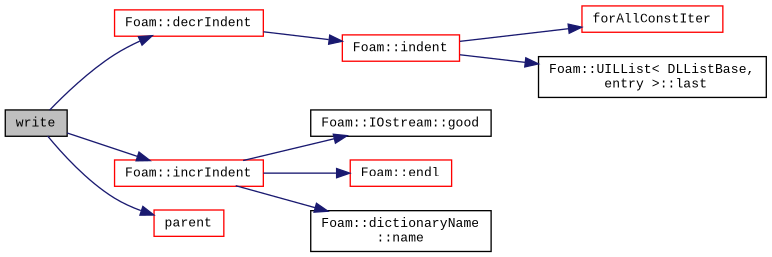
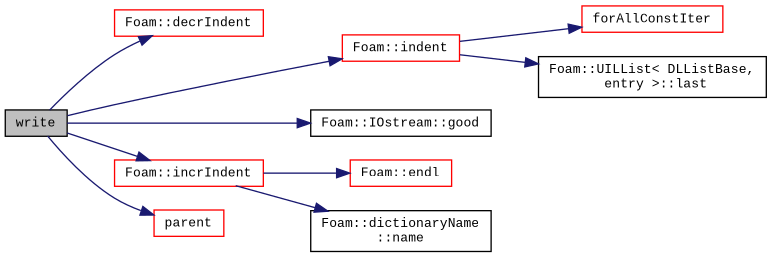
edge "Foam::decrIndent" -> "Foam::indent": now "write" -> "Foam::indent"
edge "Foam::incrIndent" -> "Foam::IOstream::good": now "write" -> "Foam::IOstream::good"
